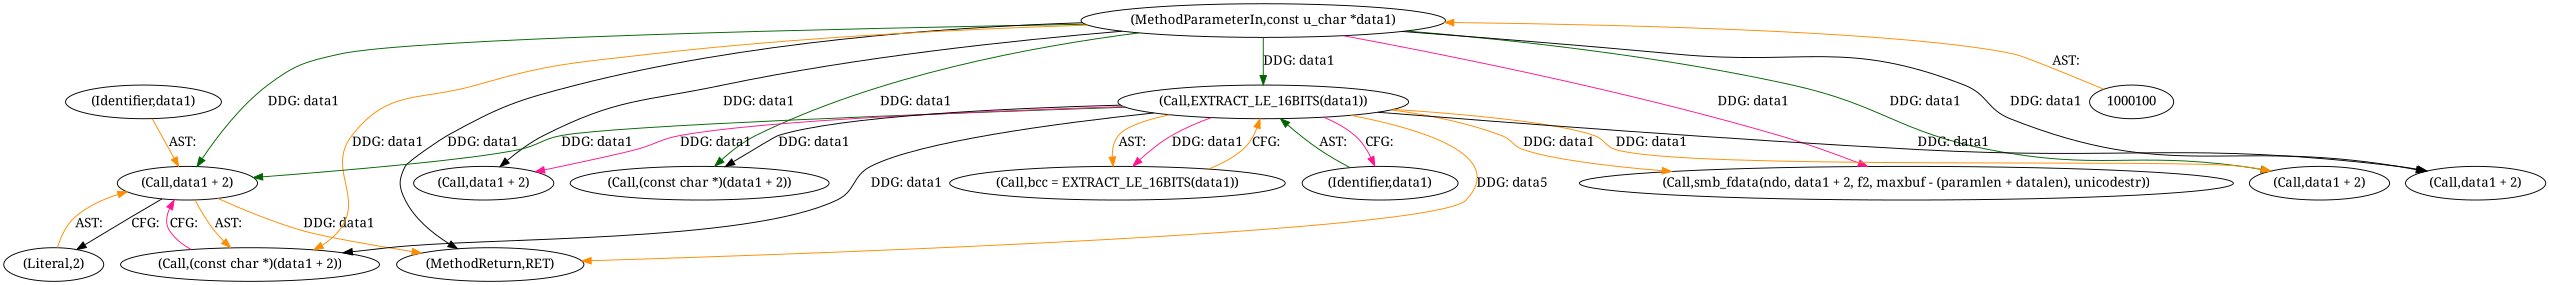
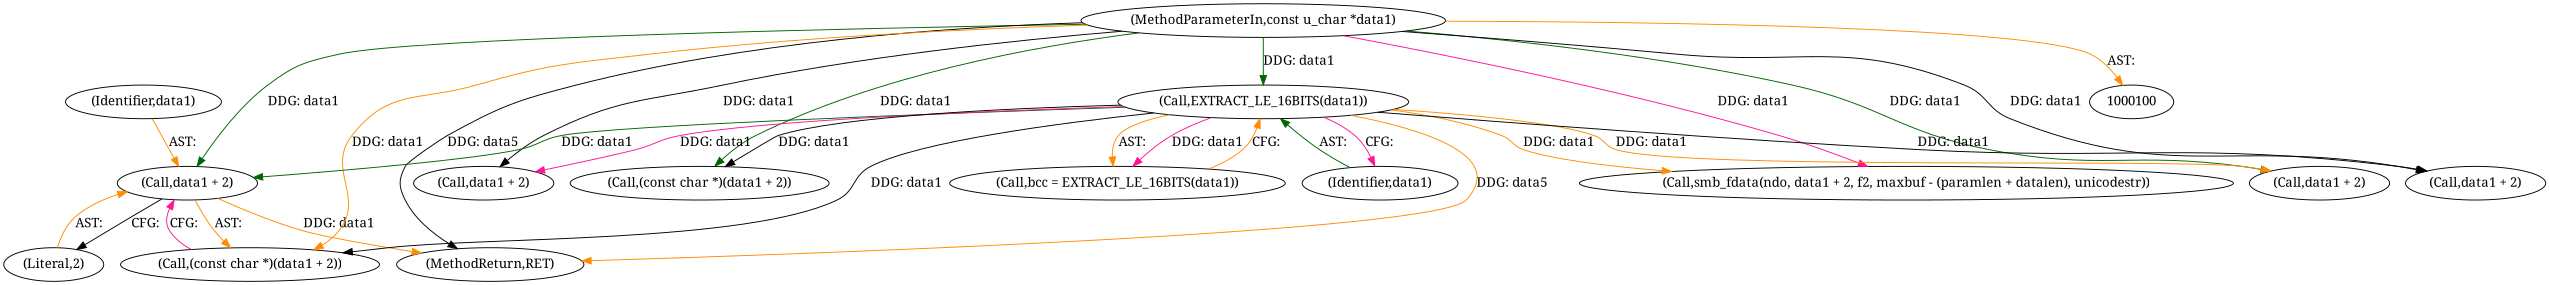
edge "1000100" -> "(MethodParameterIn,const u_char *data1)": reversed
edge "(MethodParameterIn,const u_char *data1)" -> "(MethodReturn,RET)": label "DDG: data1" -> "DDG: data5"
